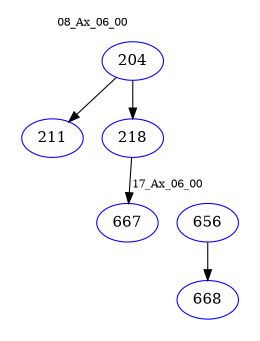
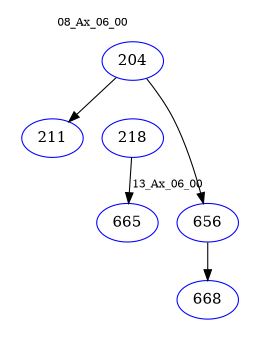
edge "204" -> "218": now "204" -> "656"
cluster "17_Ax_06_00": label "17_Ax_06_00" -> "13_Ax_06_00"
node "667": label "667" -> "665"
